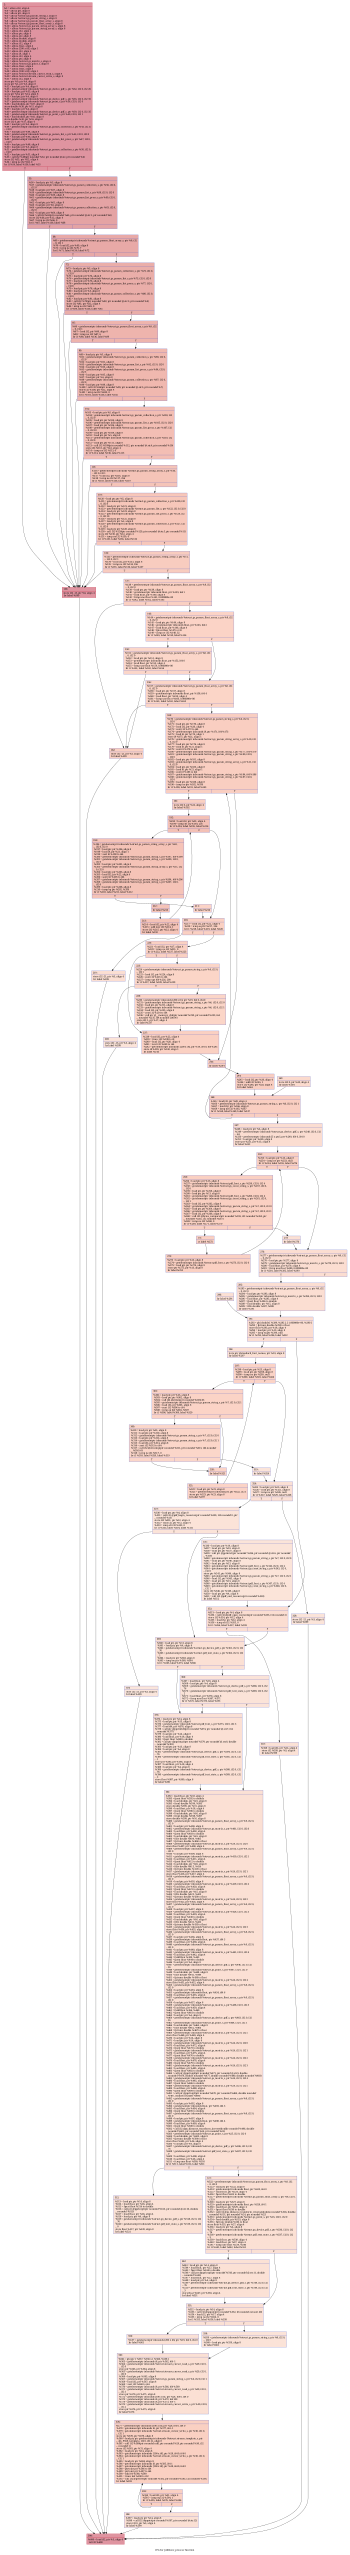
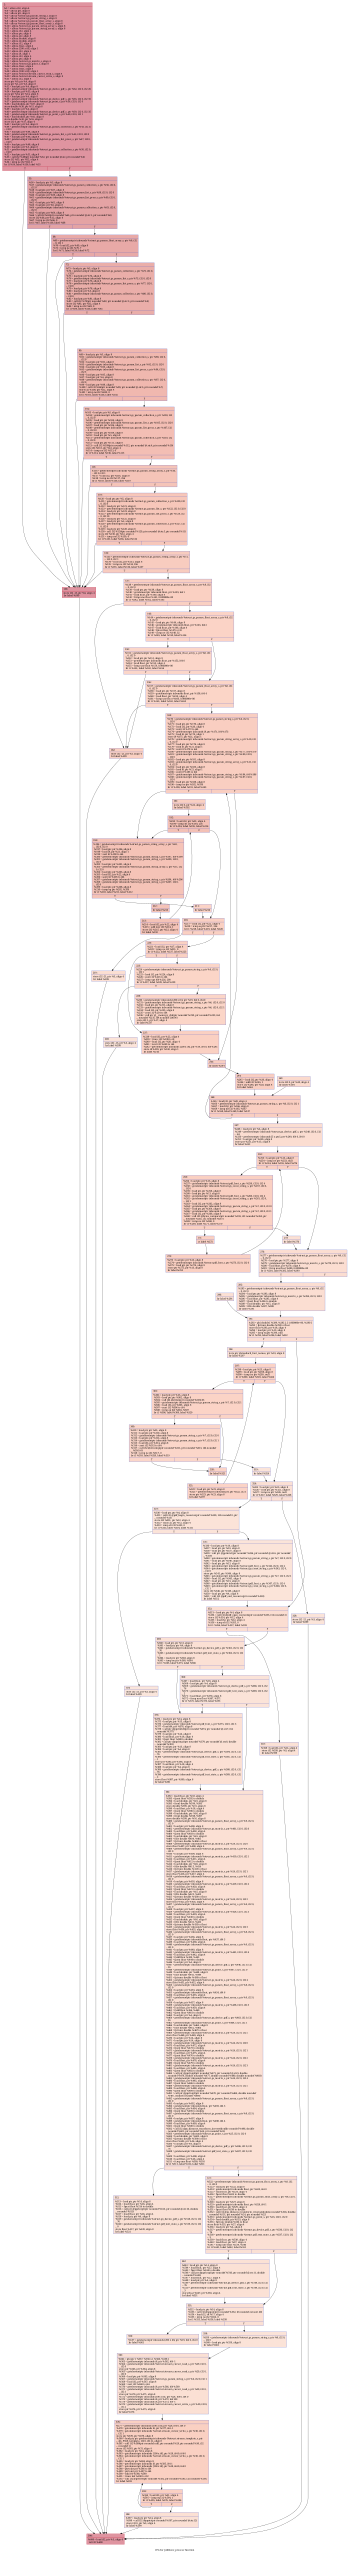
node "85:": removed
edge "169:" -> "191:": now "169:" -> "195:"
edge "329:" -> "359:": now "329:" -> "335:"
node "551:": text "%554 = load i32, ptr %17, align 4" -> "%554 = load i32, slt %17, align 4"
edge "556:" -> "561:": removed
